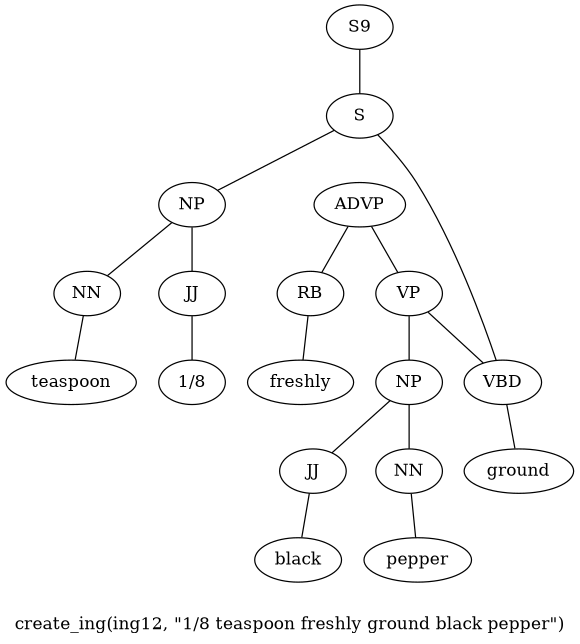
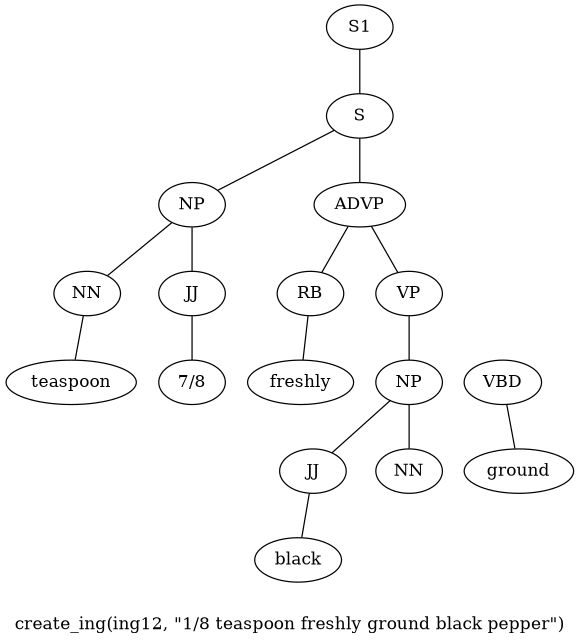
node "S9": label "S9" -> "S1"
edge "S" -- "VBD": now "S" -- "ADVP"
edge "VP" -- "VBD": removed
node "1/8": label "1/8" -> "7/8"
node "pepper": removed
